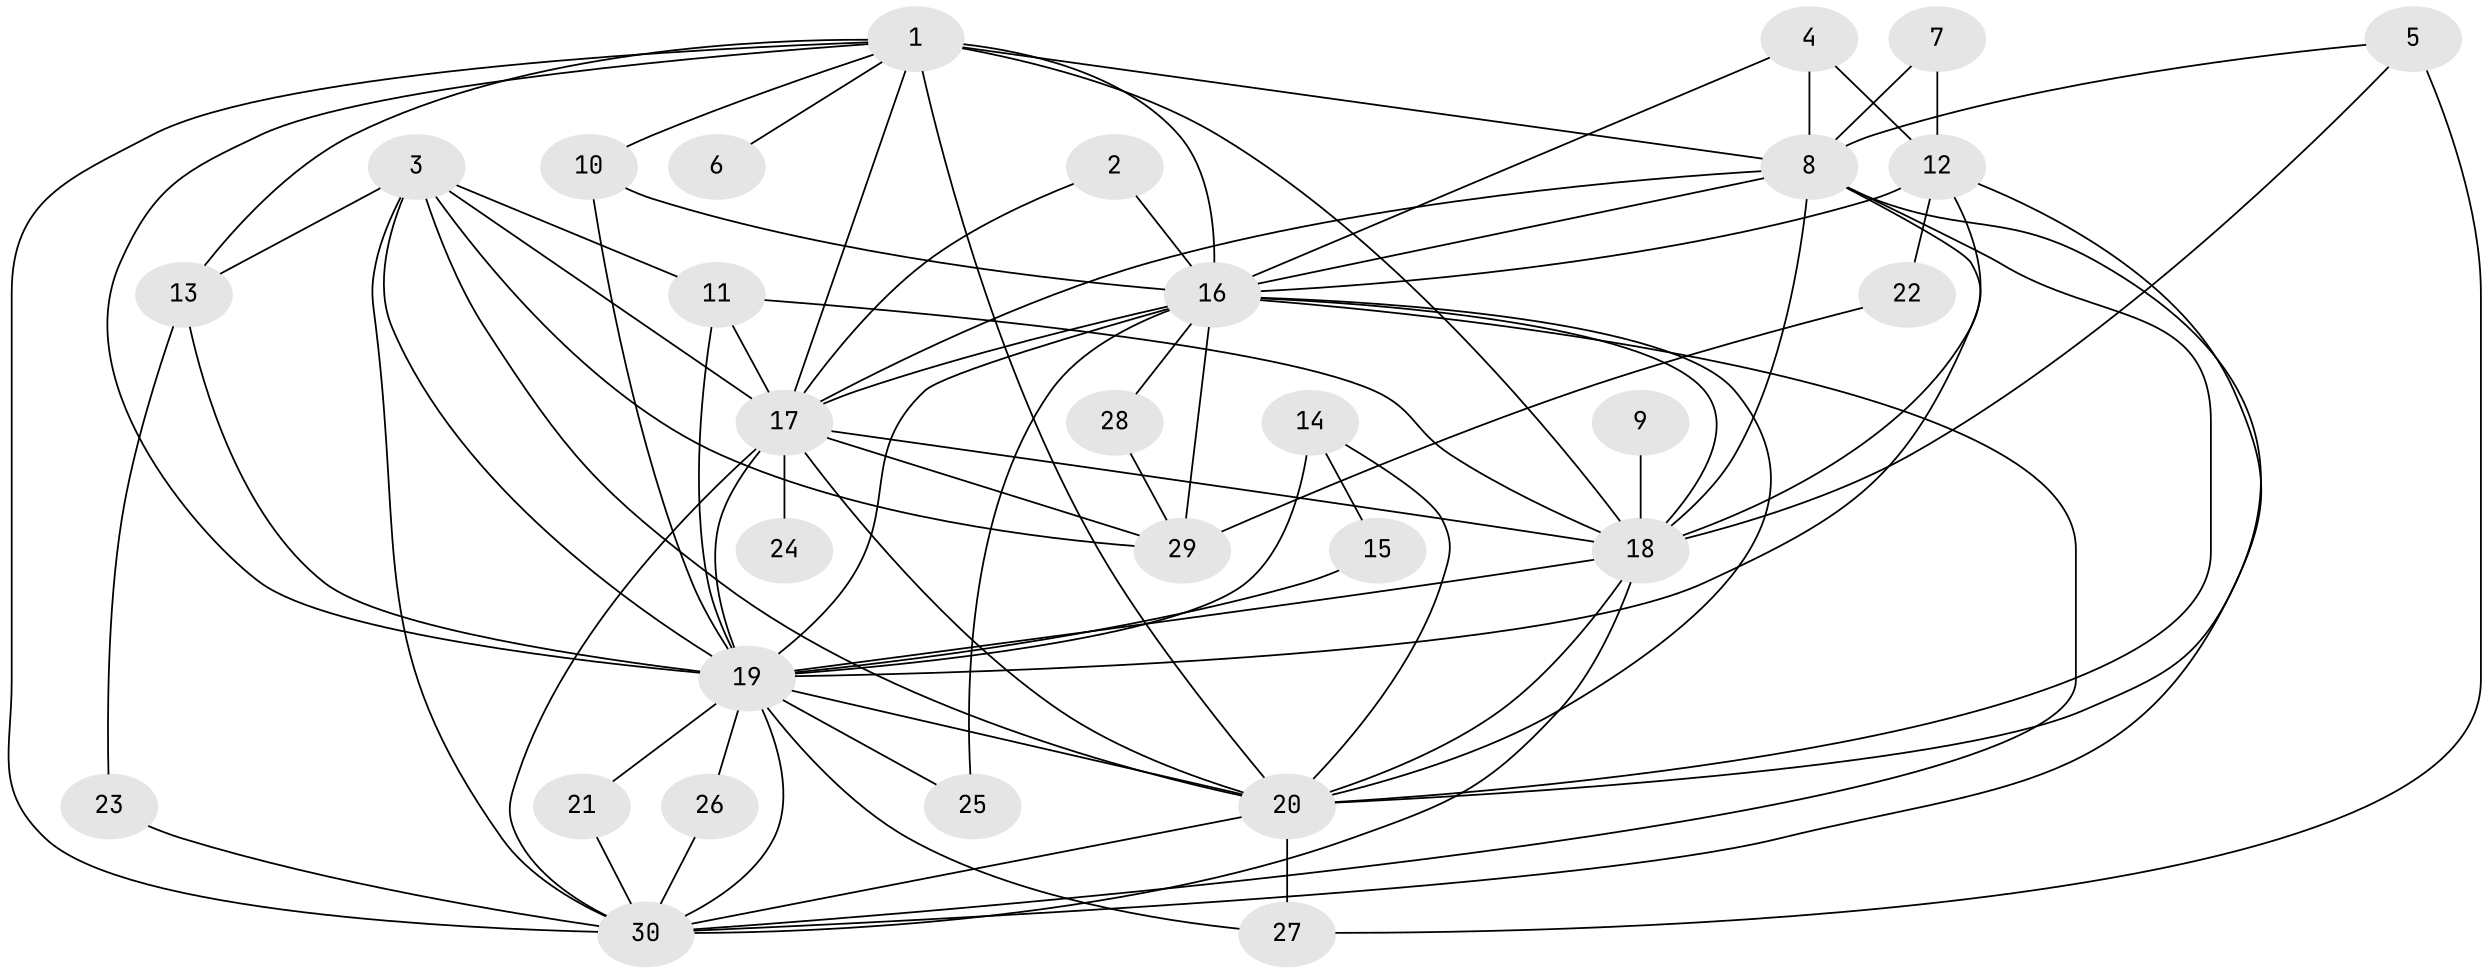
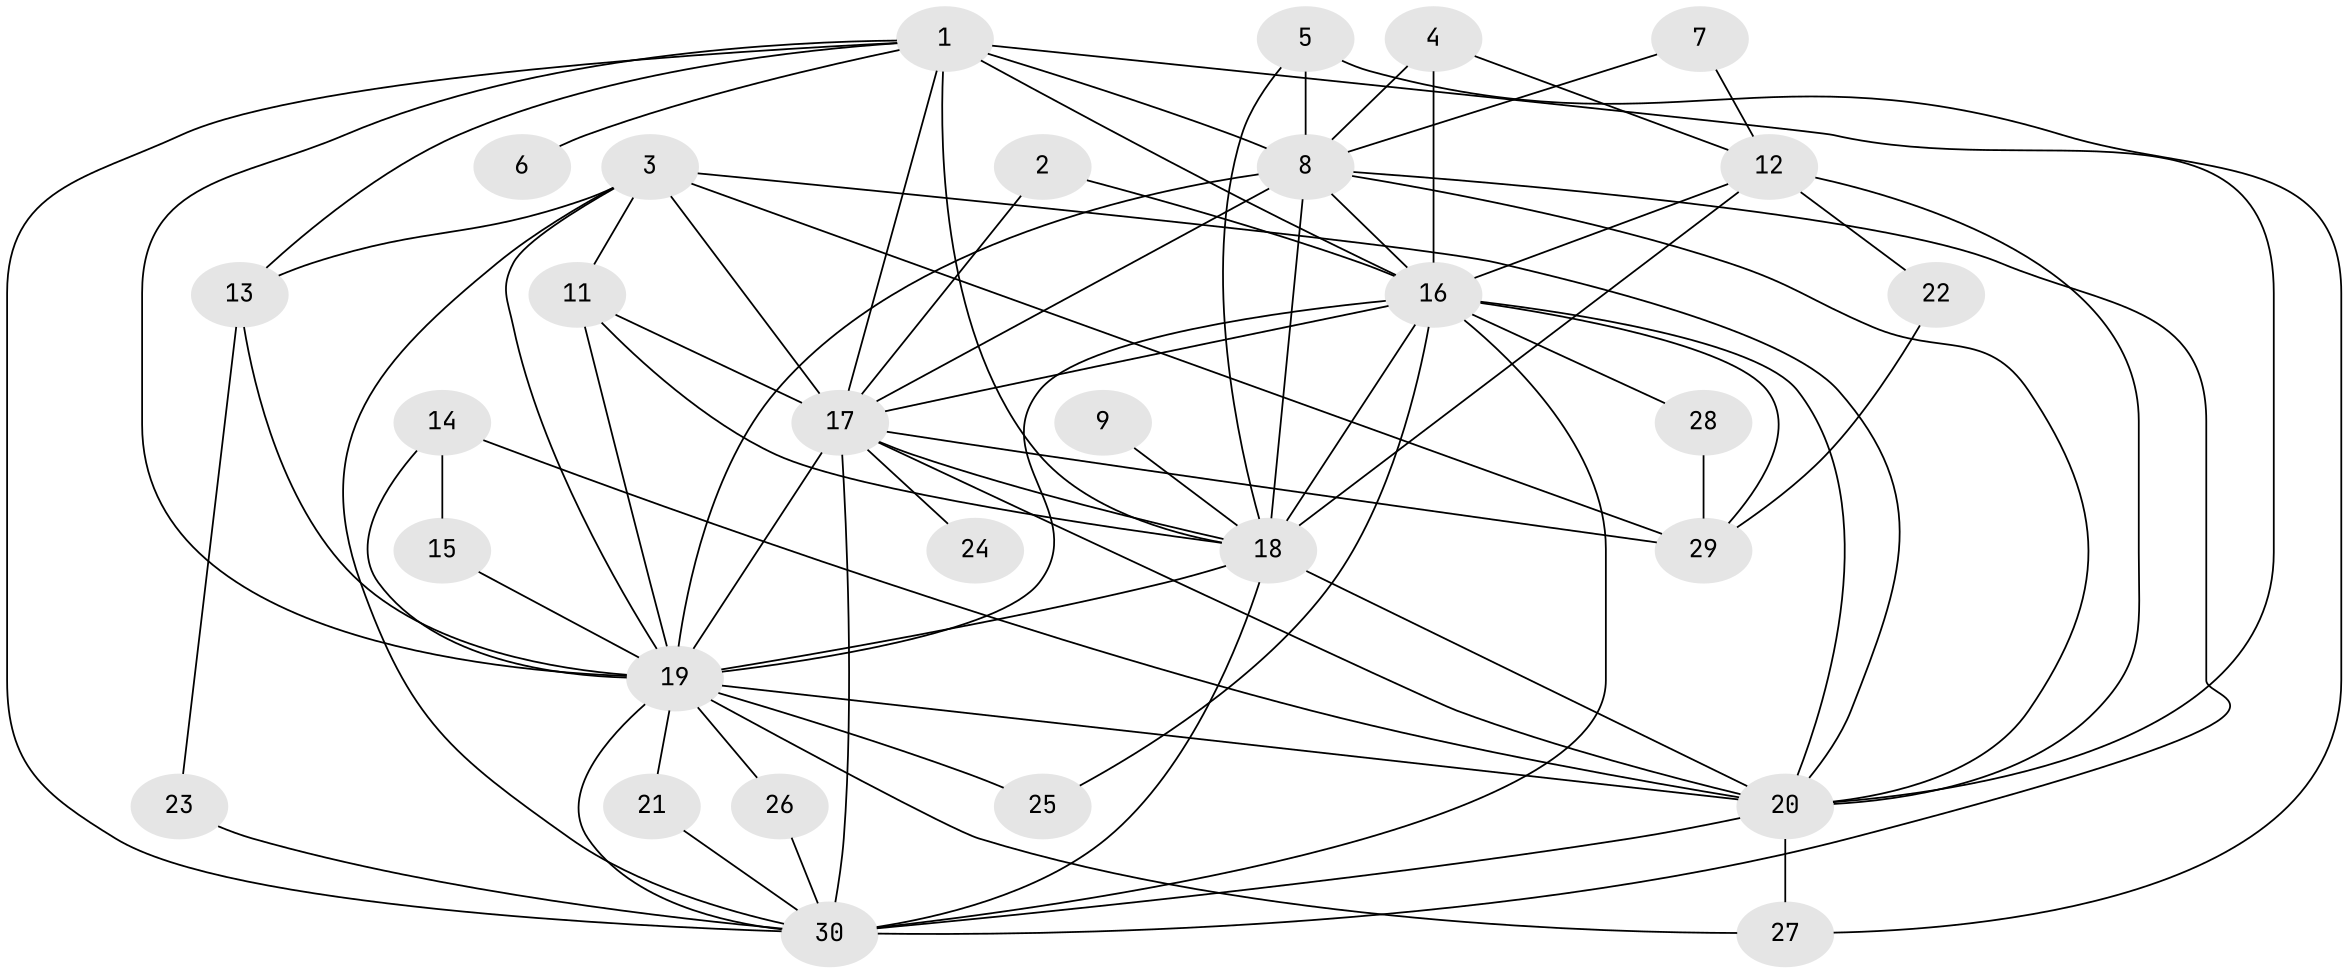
node "10": removed
